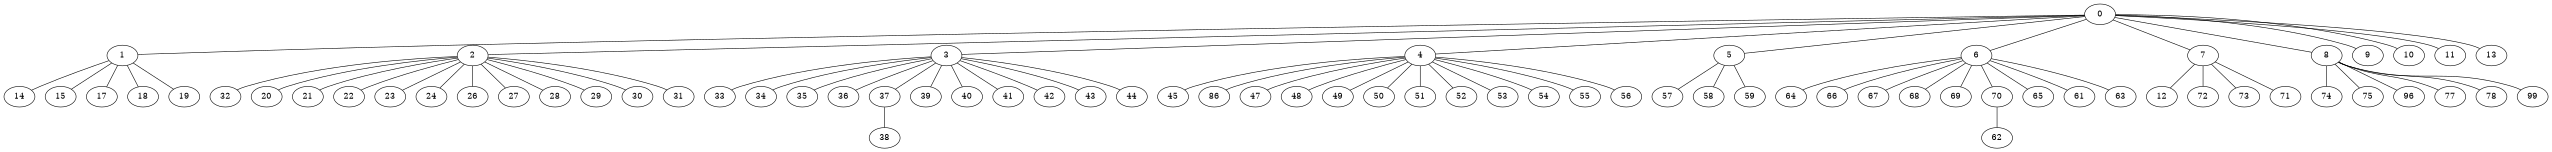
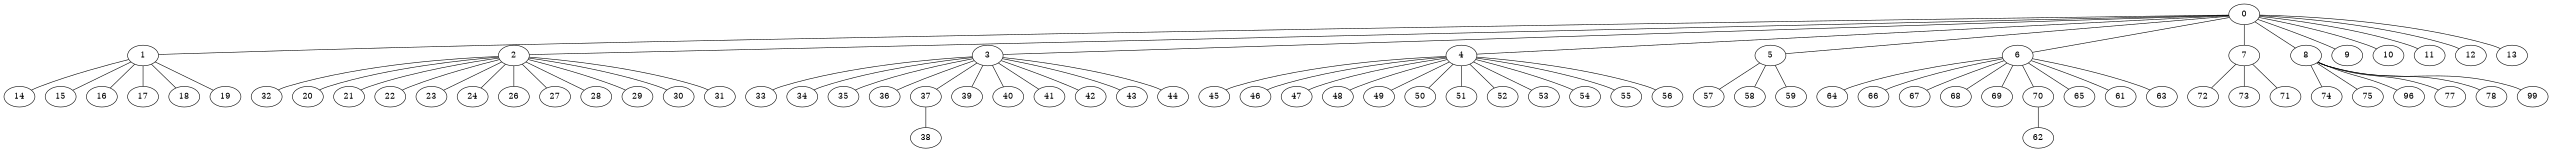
edge "7" -- "12": now "0" -- "12"
node "16": added
node "86": label "86" -> "46"
